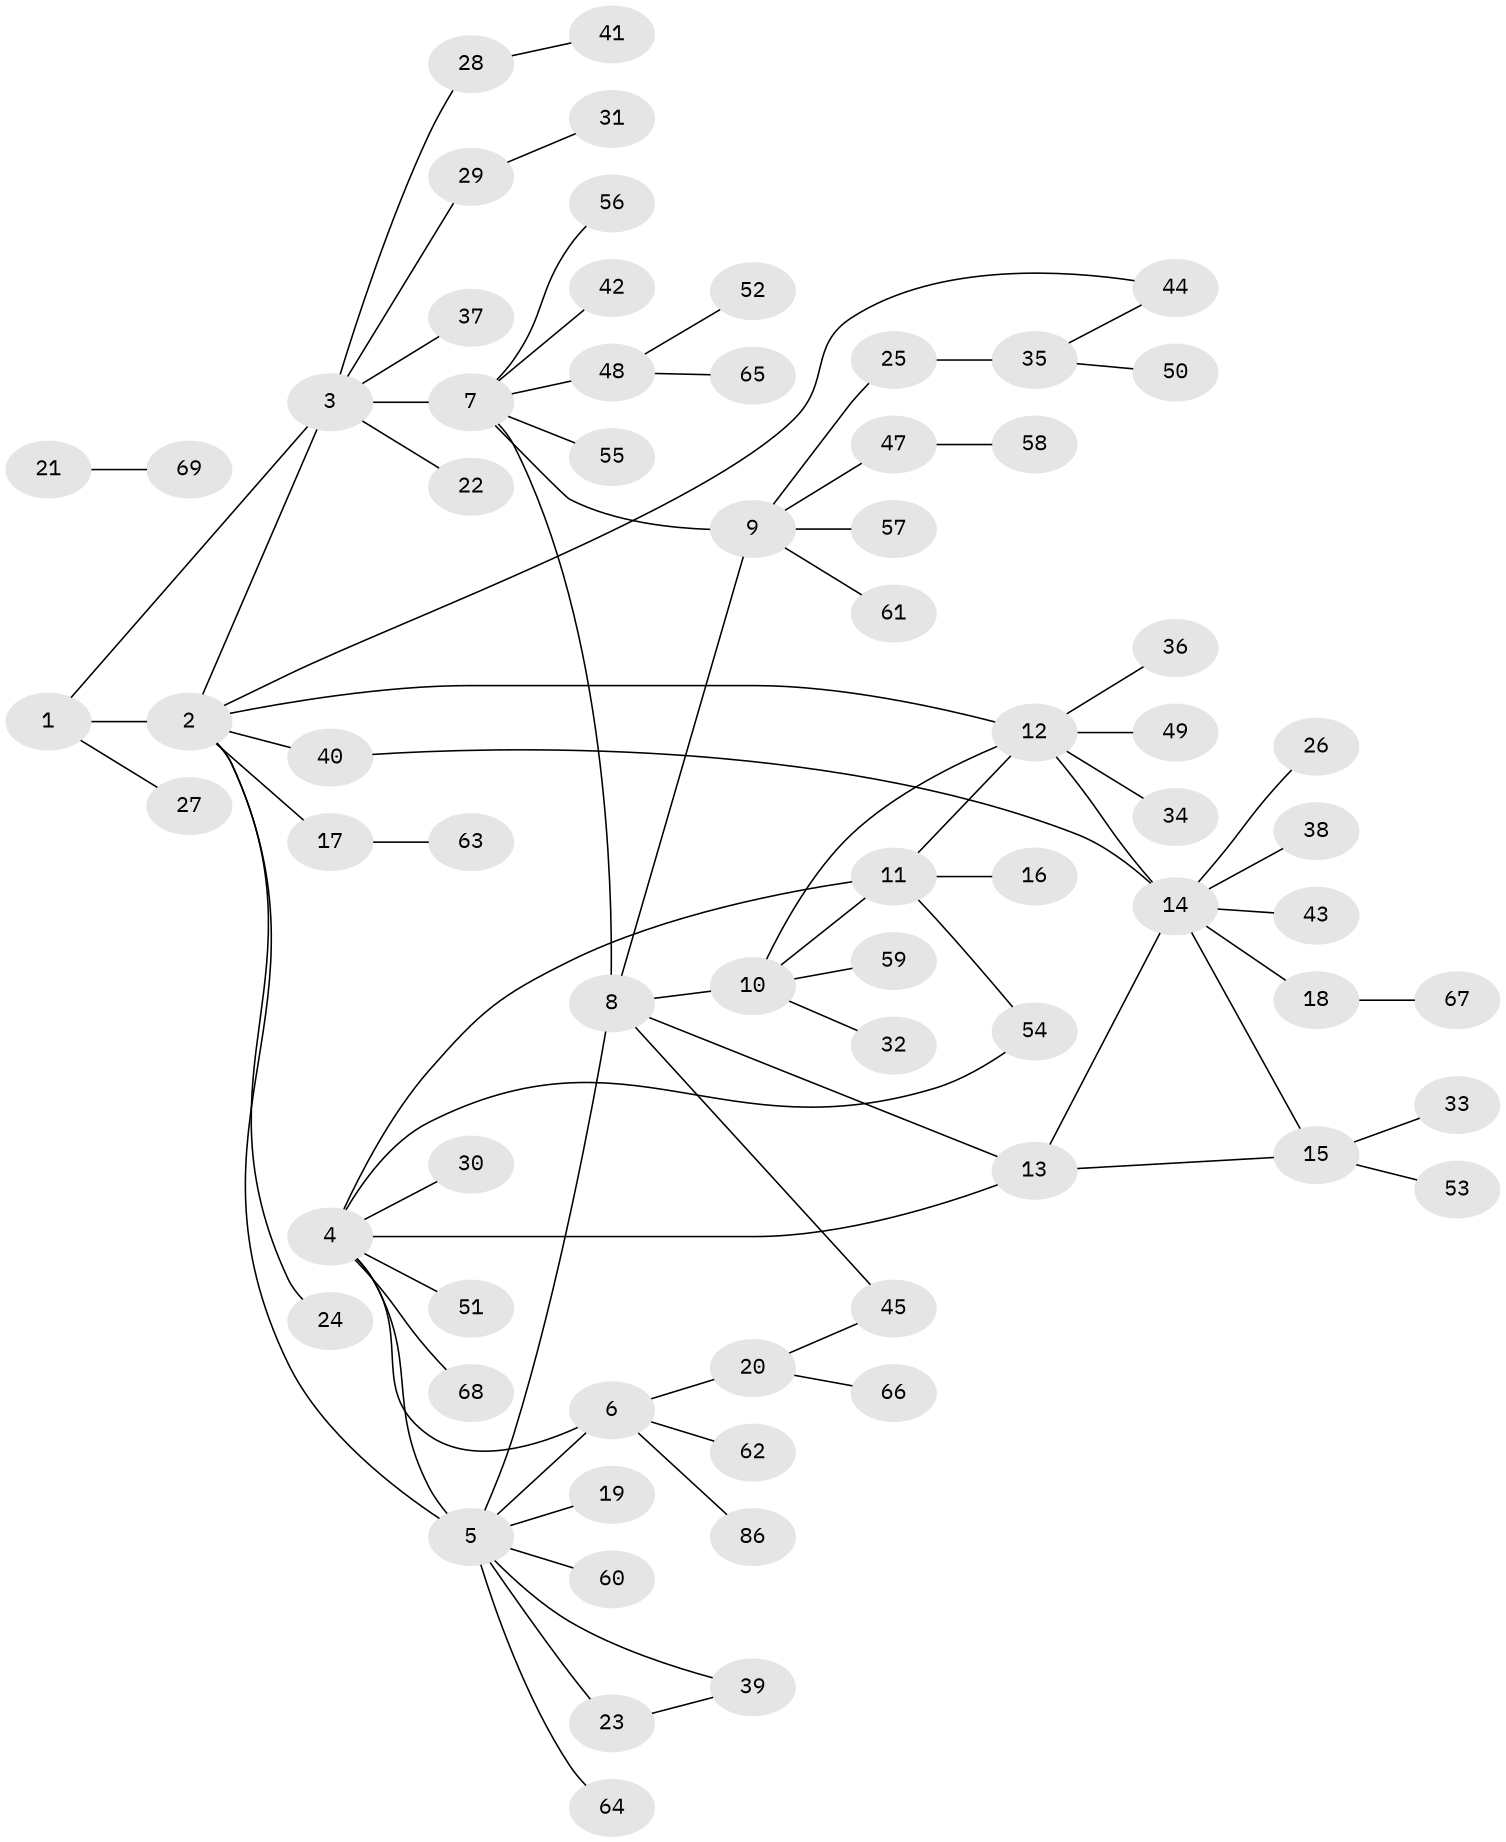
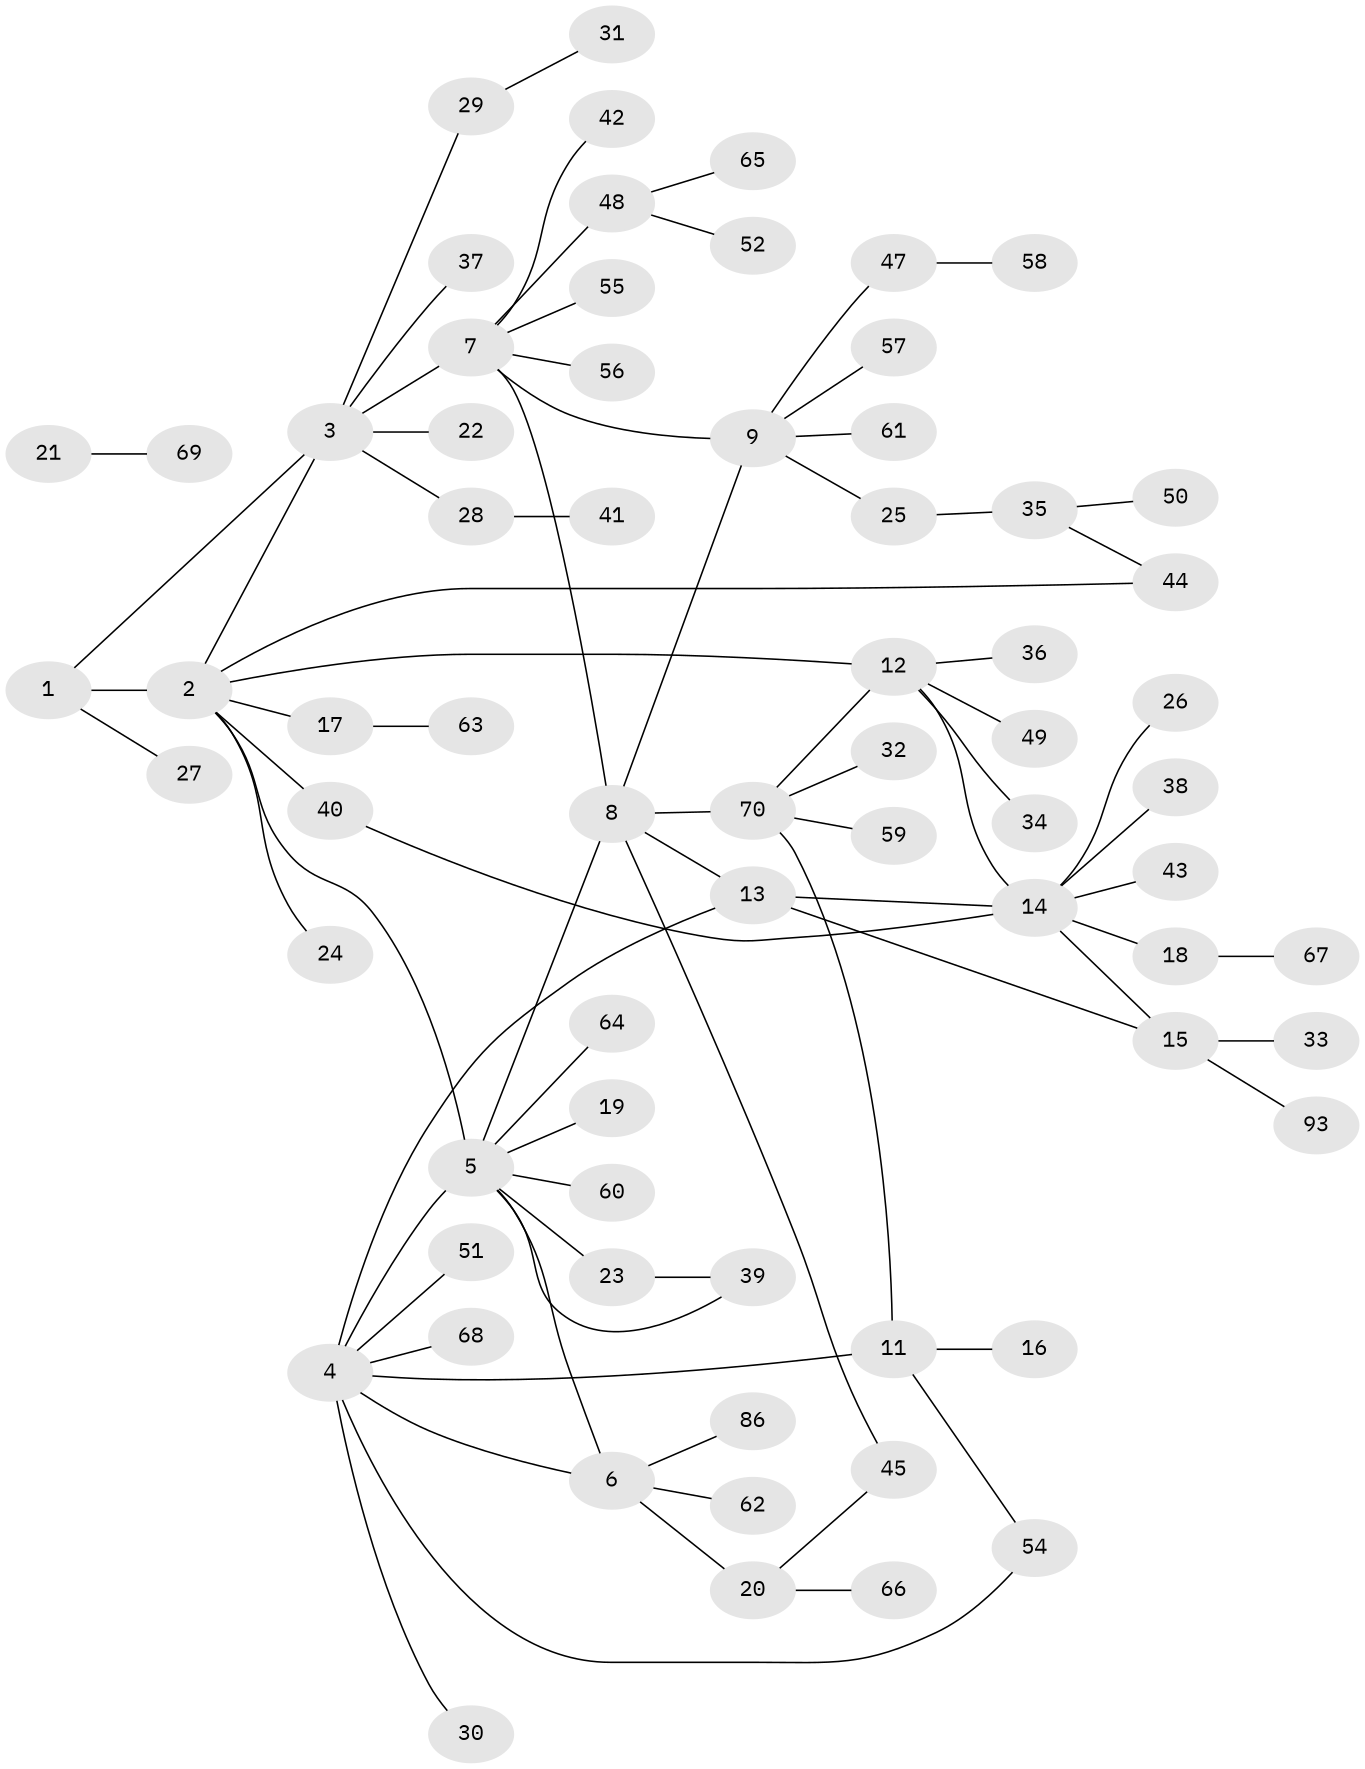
edge "12" -- "11": removed
node "10": label "10" -> "70"
node "53": label "53" -> "93"
